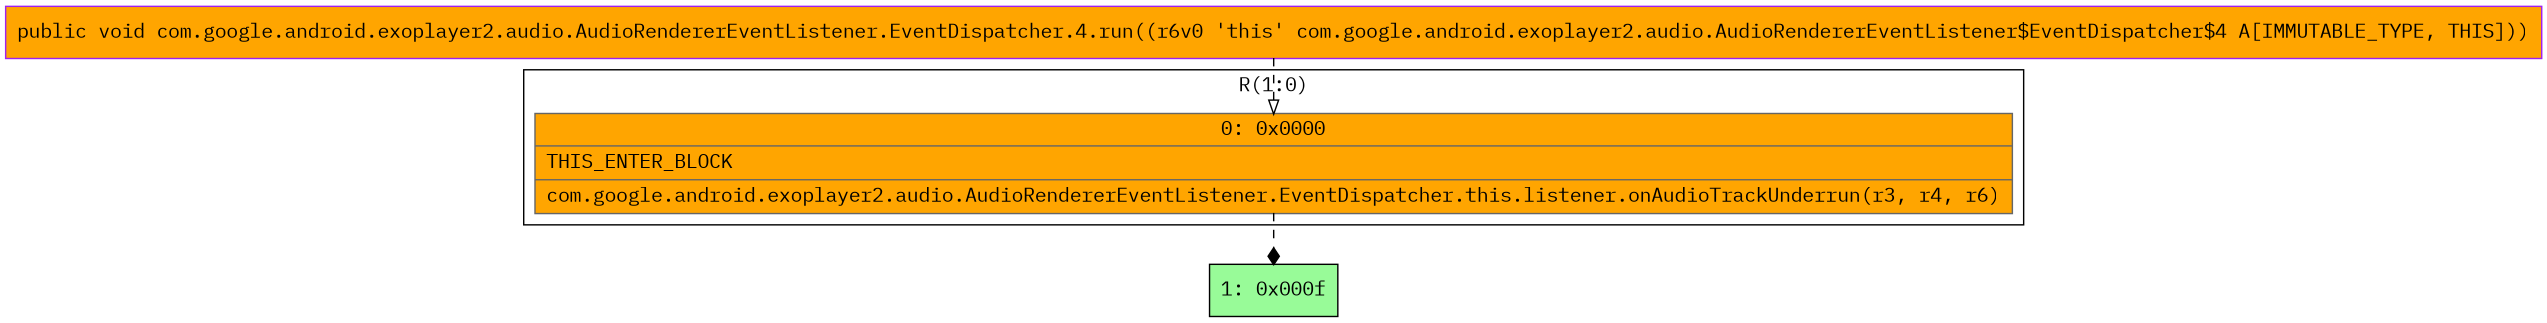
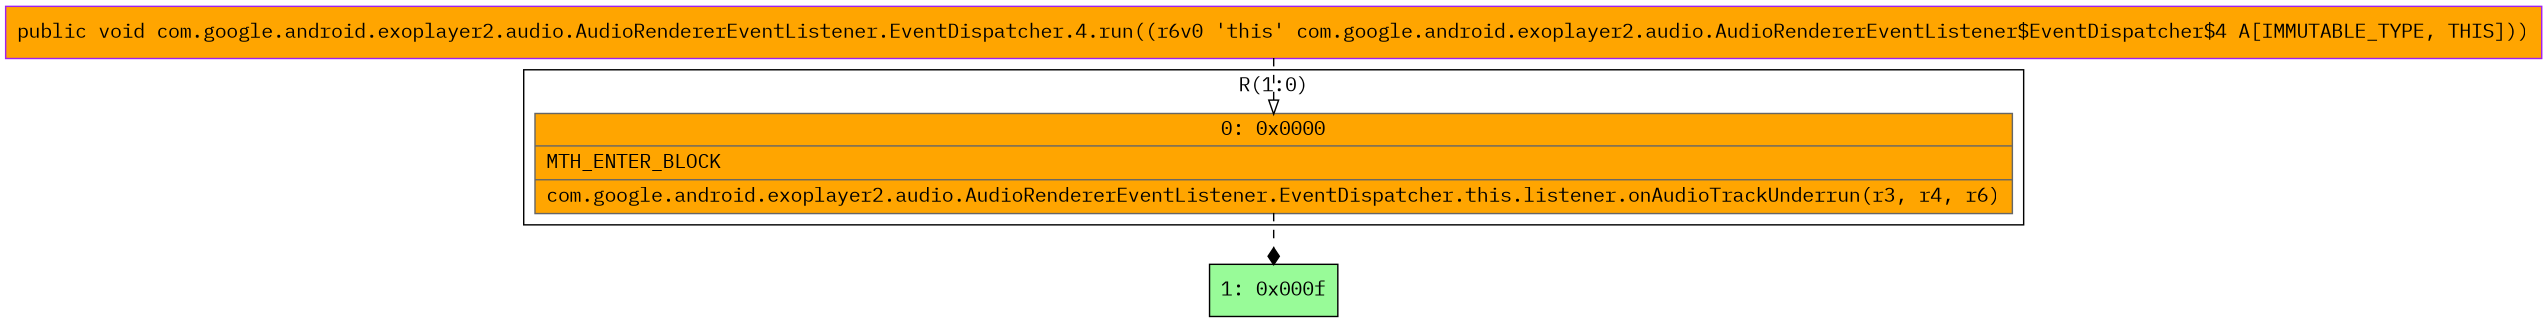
node "0: 0x0000": text "THIS_ENTER_BLOCK" -> "MTH_ENTER_BLOCK"
